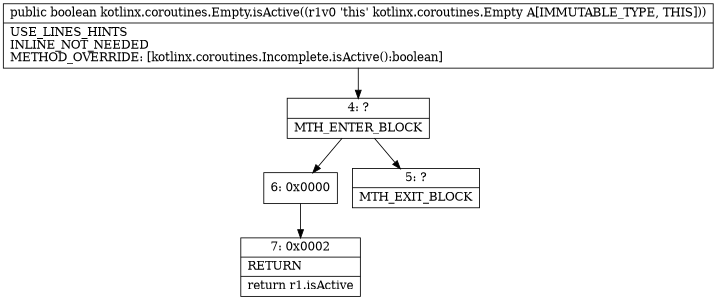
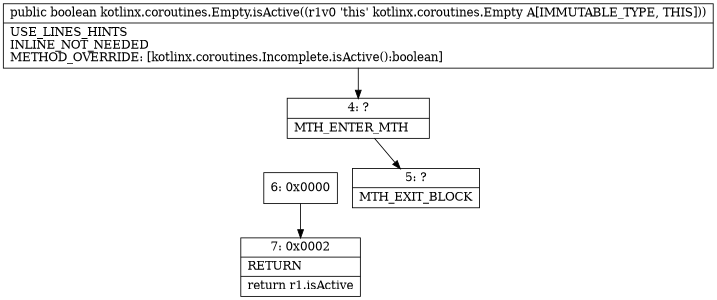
node "4: ?": text "MTH_ENTER_BLOCK" -> "MTH_ENTER_MTH"
edge "4: ?" -> "6: 0x0000": removed
